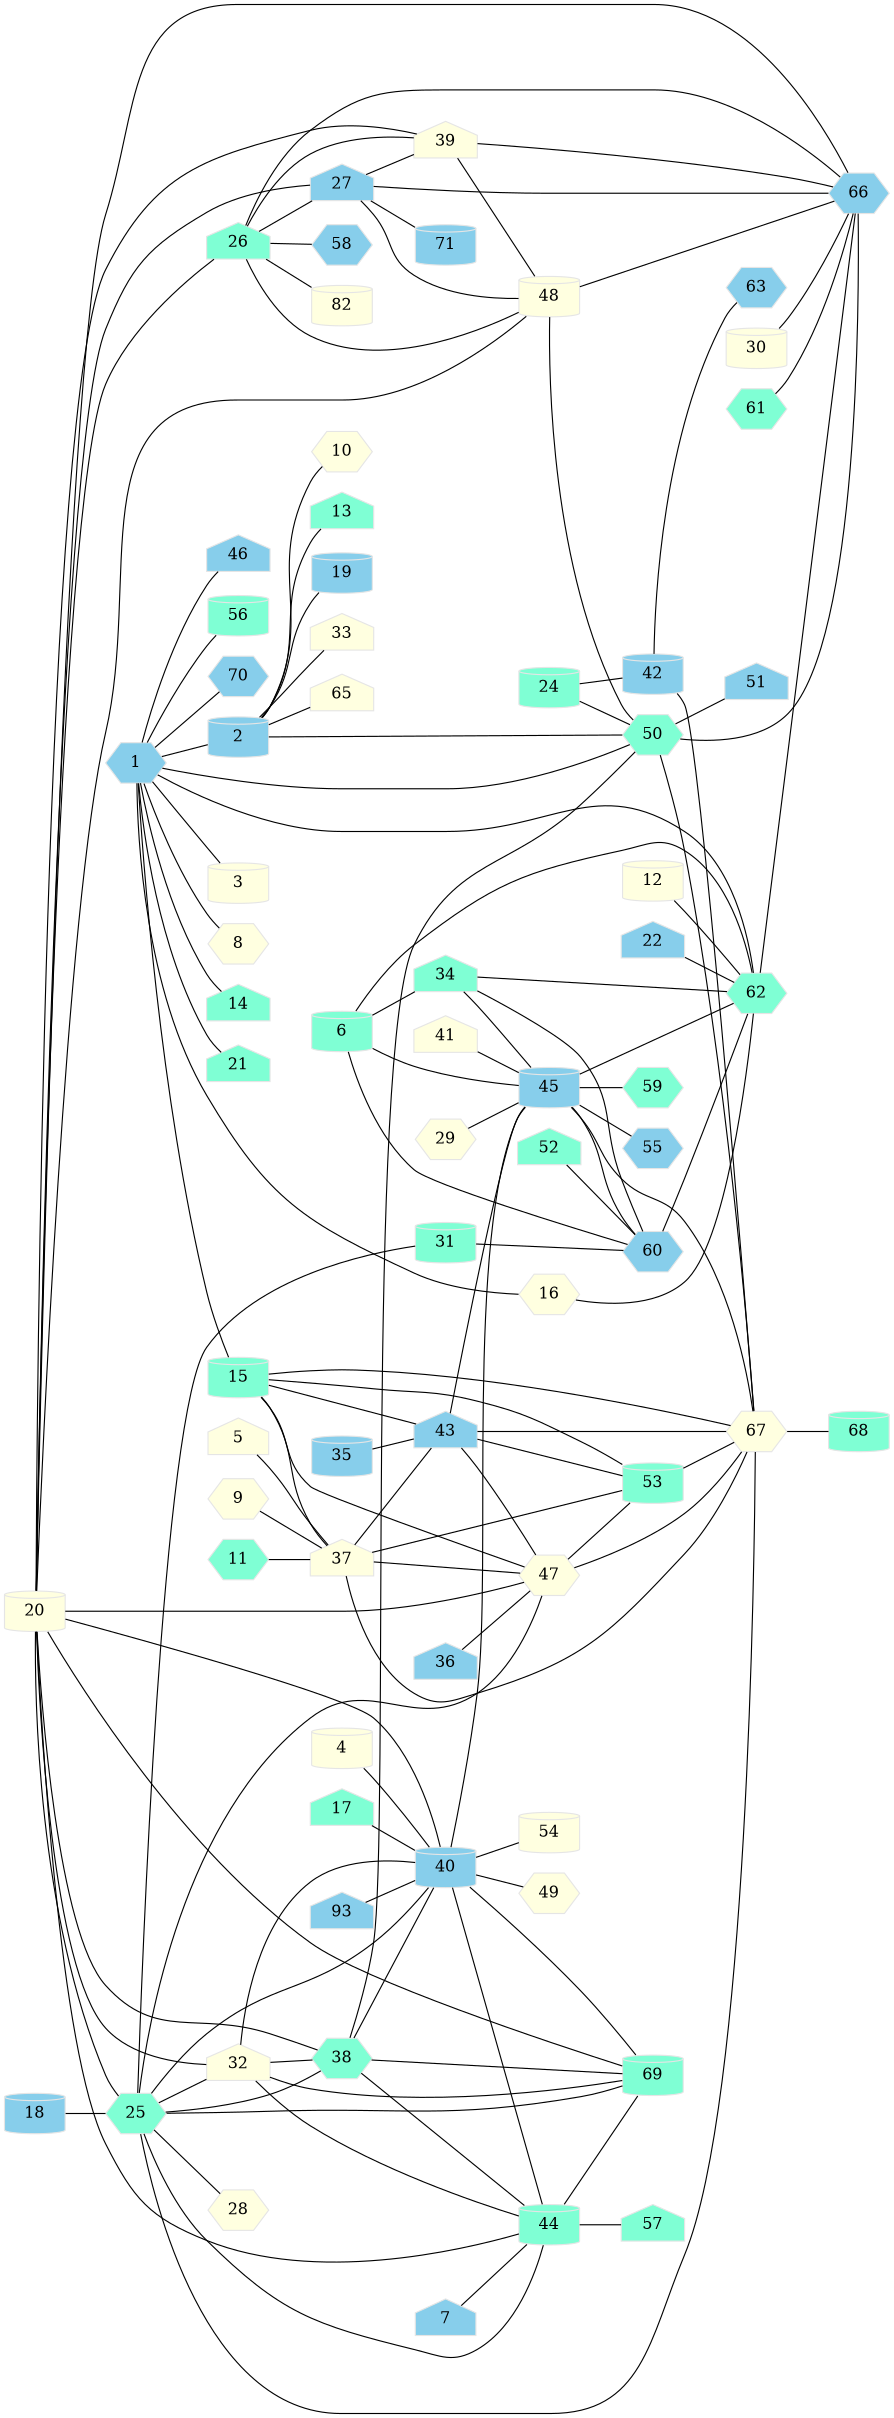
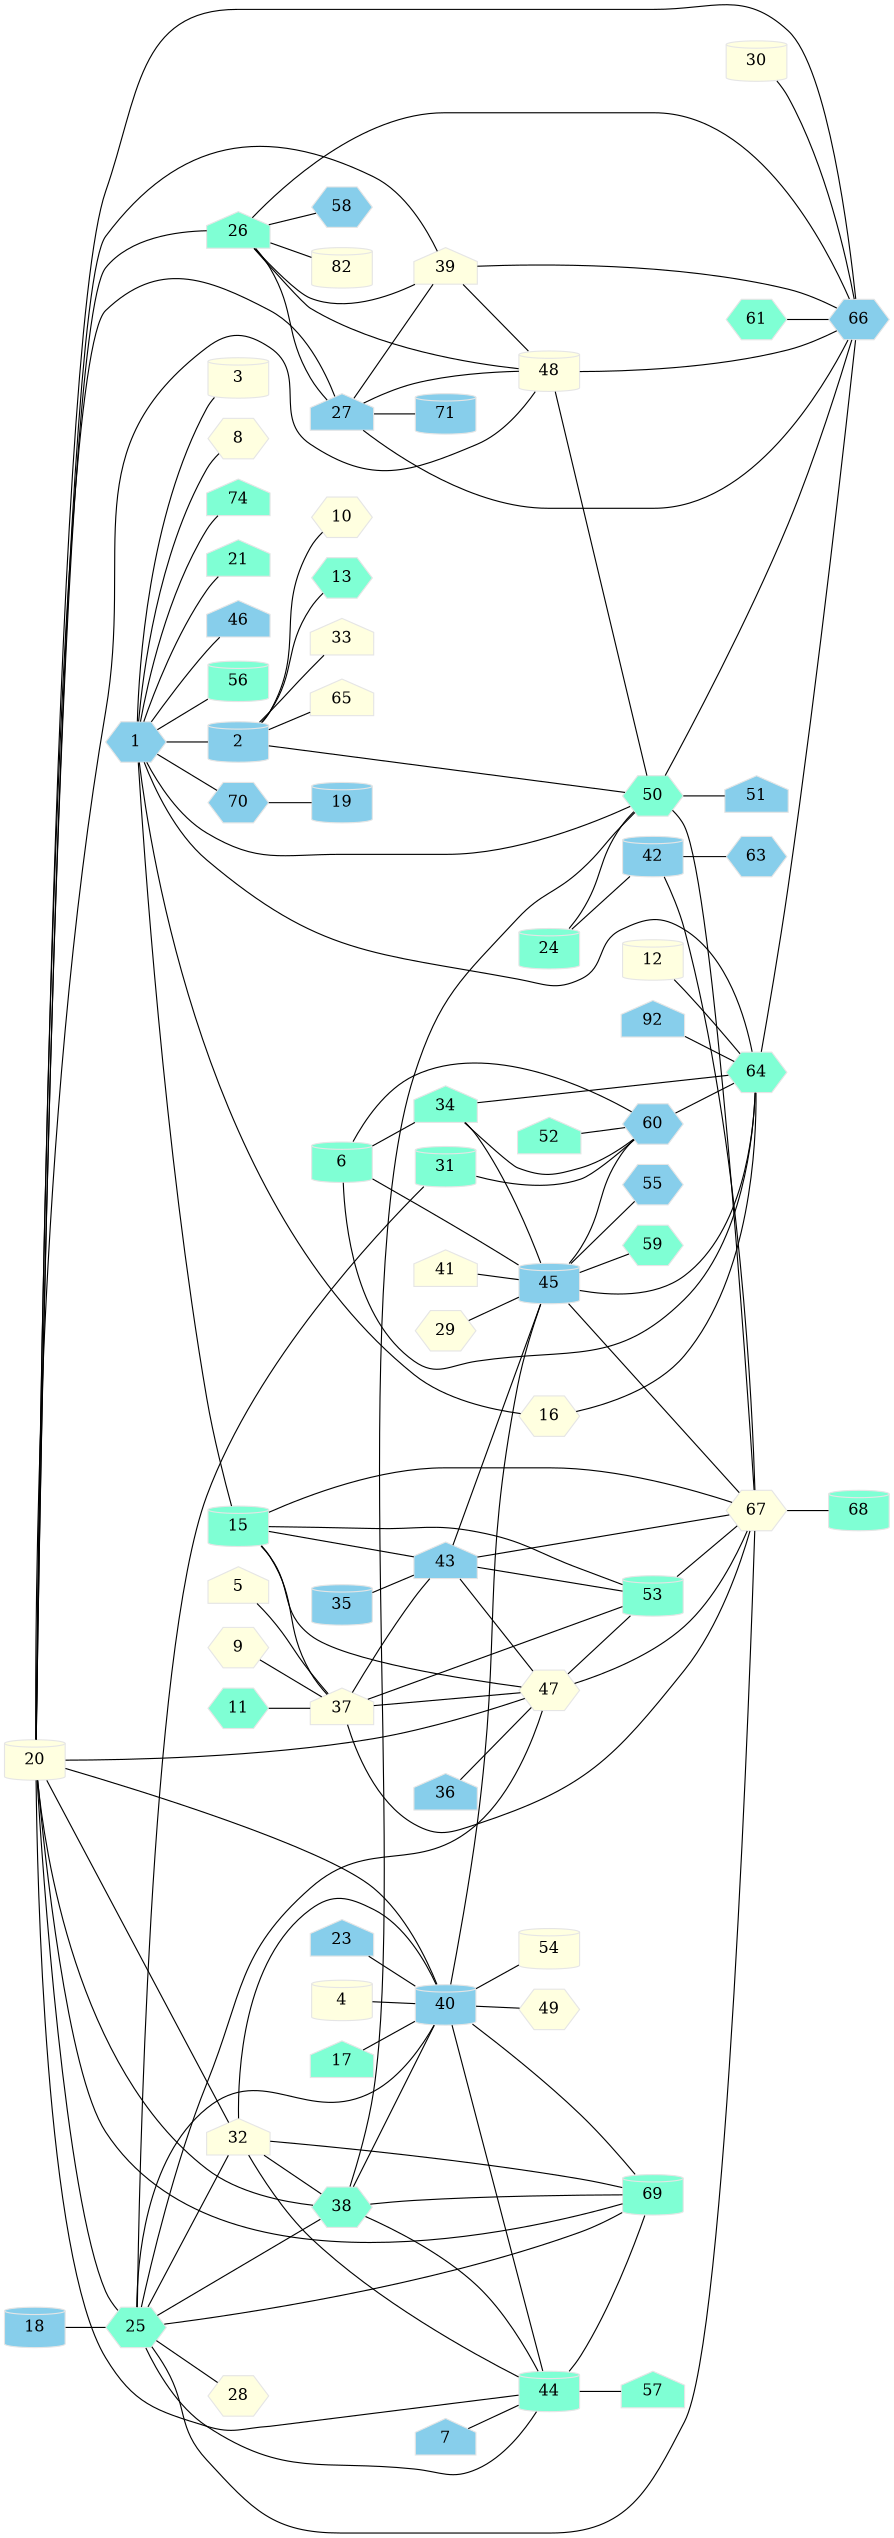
node "13": shape house -> hexagon
edge "19" -- "2": now "19" -- "70"
node "22": label "22" -> "92"
node "62": label "62" -> "64"
node "14": label "14" -> "74"
node "93": label "93" -> "23"
